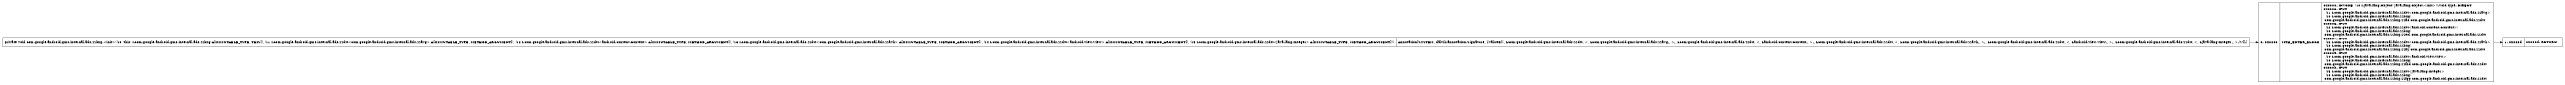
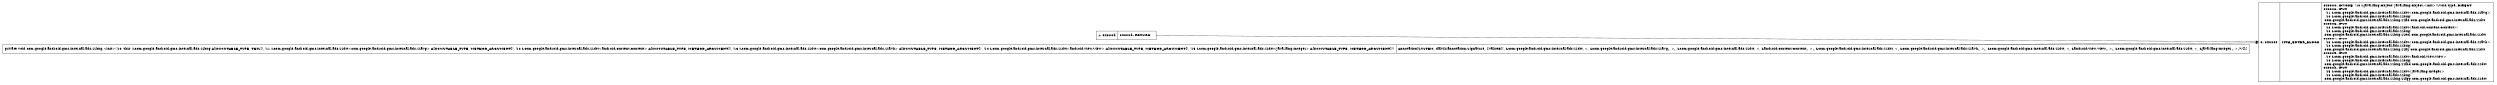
edge "0: 0x0000" -> "1: 0x000d": reversed
